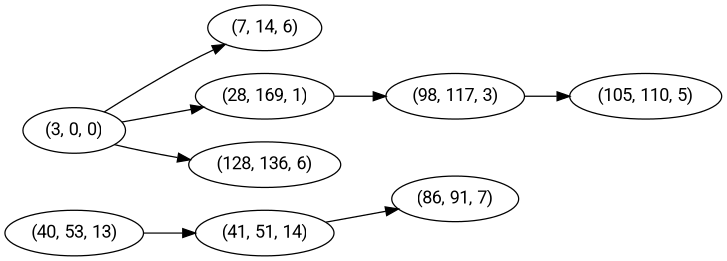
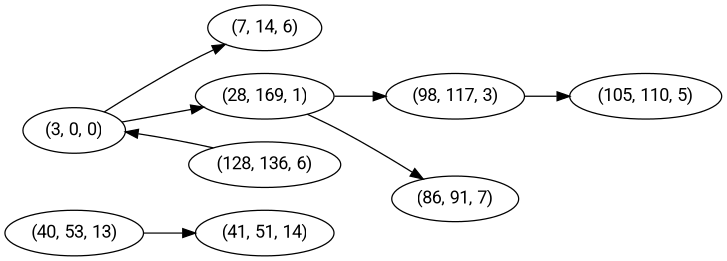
edge "(3, 0, 0)" -> "(128, 136, 6)": reversed
edge "(41, 51, 14)" -> "(86, 91, 7)": now "(28, 169, 1)" -> "(86, 91, 7)"
